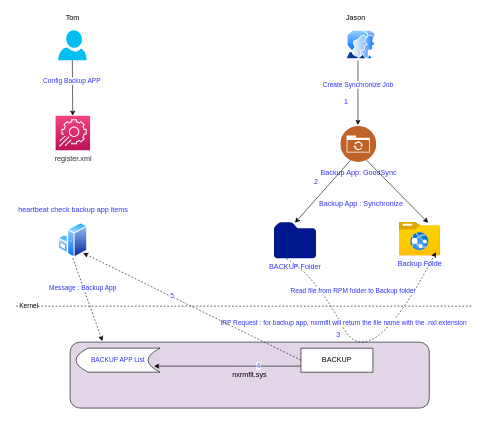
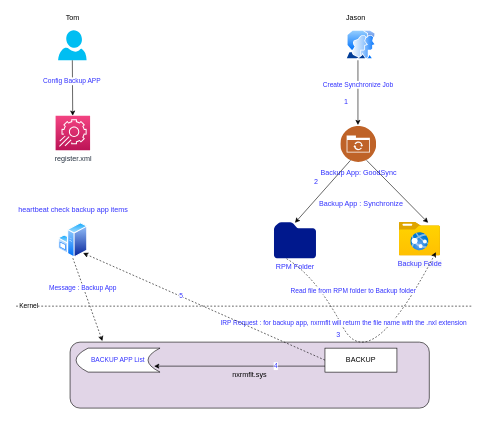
node "BACKUP Folder": label "BACKUP Folder" -> "RPM Folder"
node "BACKUP": moved (337, 360) -> (361, 360)
